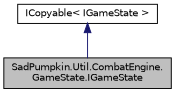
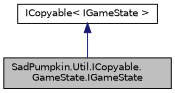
node "SadPumpkin.Util.CombatEngine. GameState.IGameState": label "SadPumpkin.Util.CombatEngine. GameState.IGameState" -> "SadPumpkin.Util.ICopyable. GameState.IGameState"
